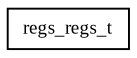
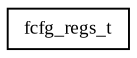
node "regs_regs_t": label "regs_regs_t" -> "fcfg_regs_t"
